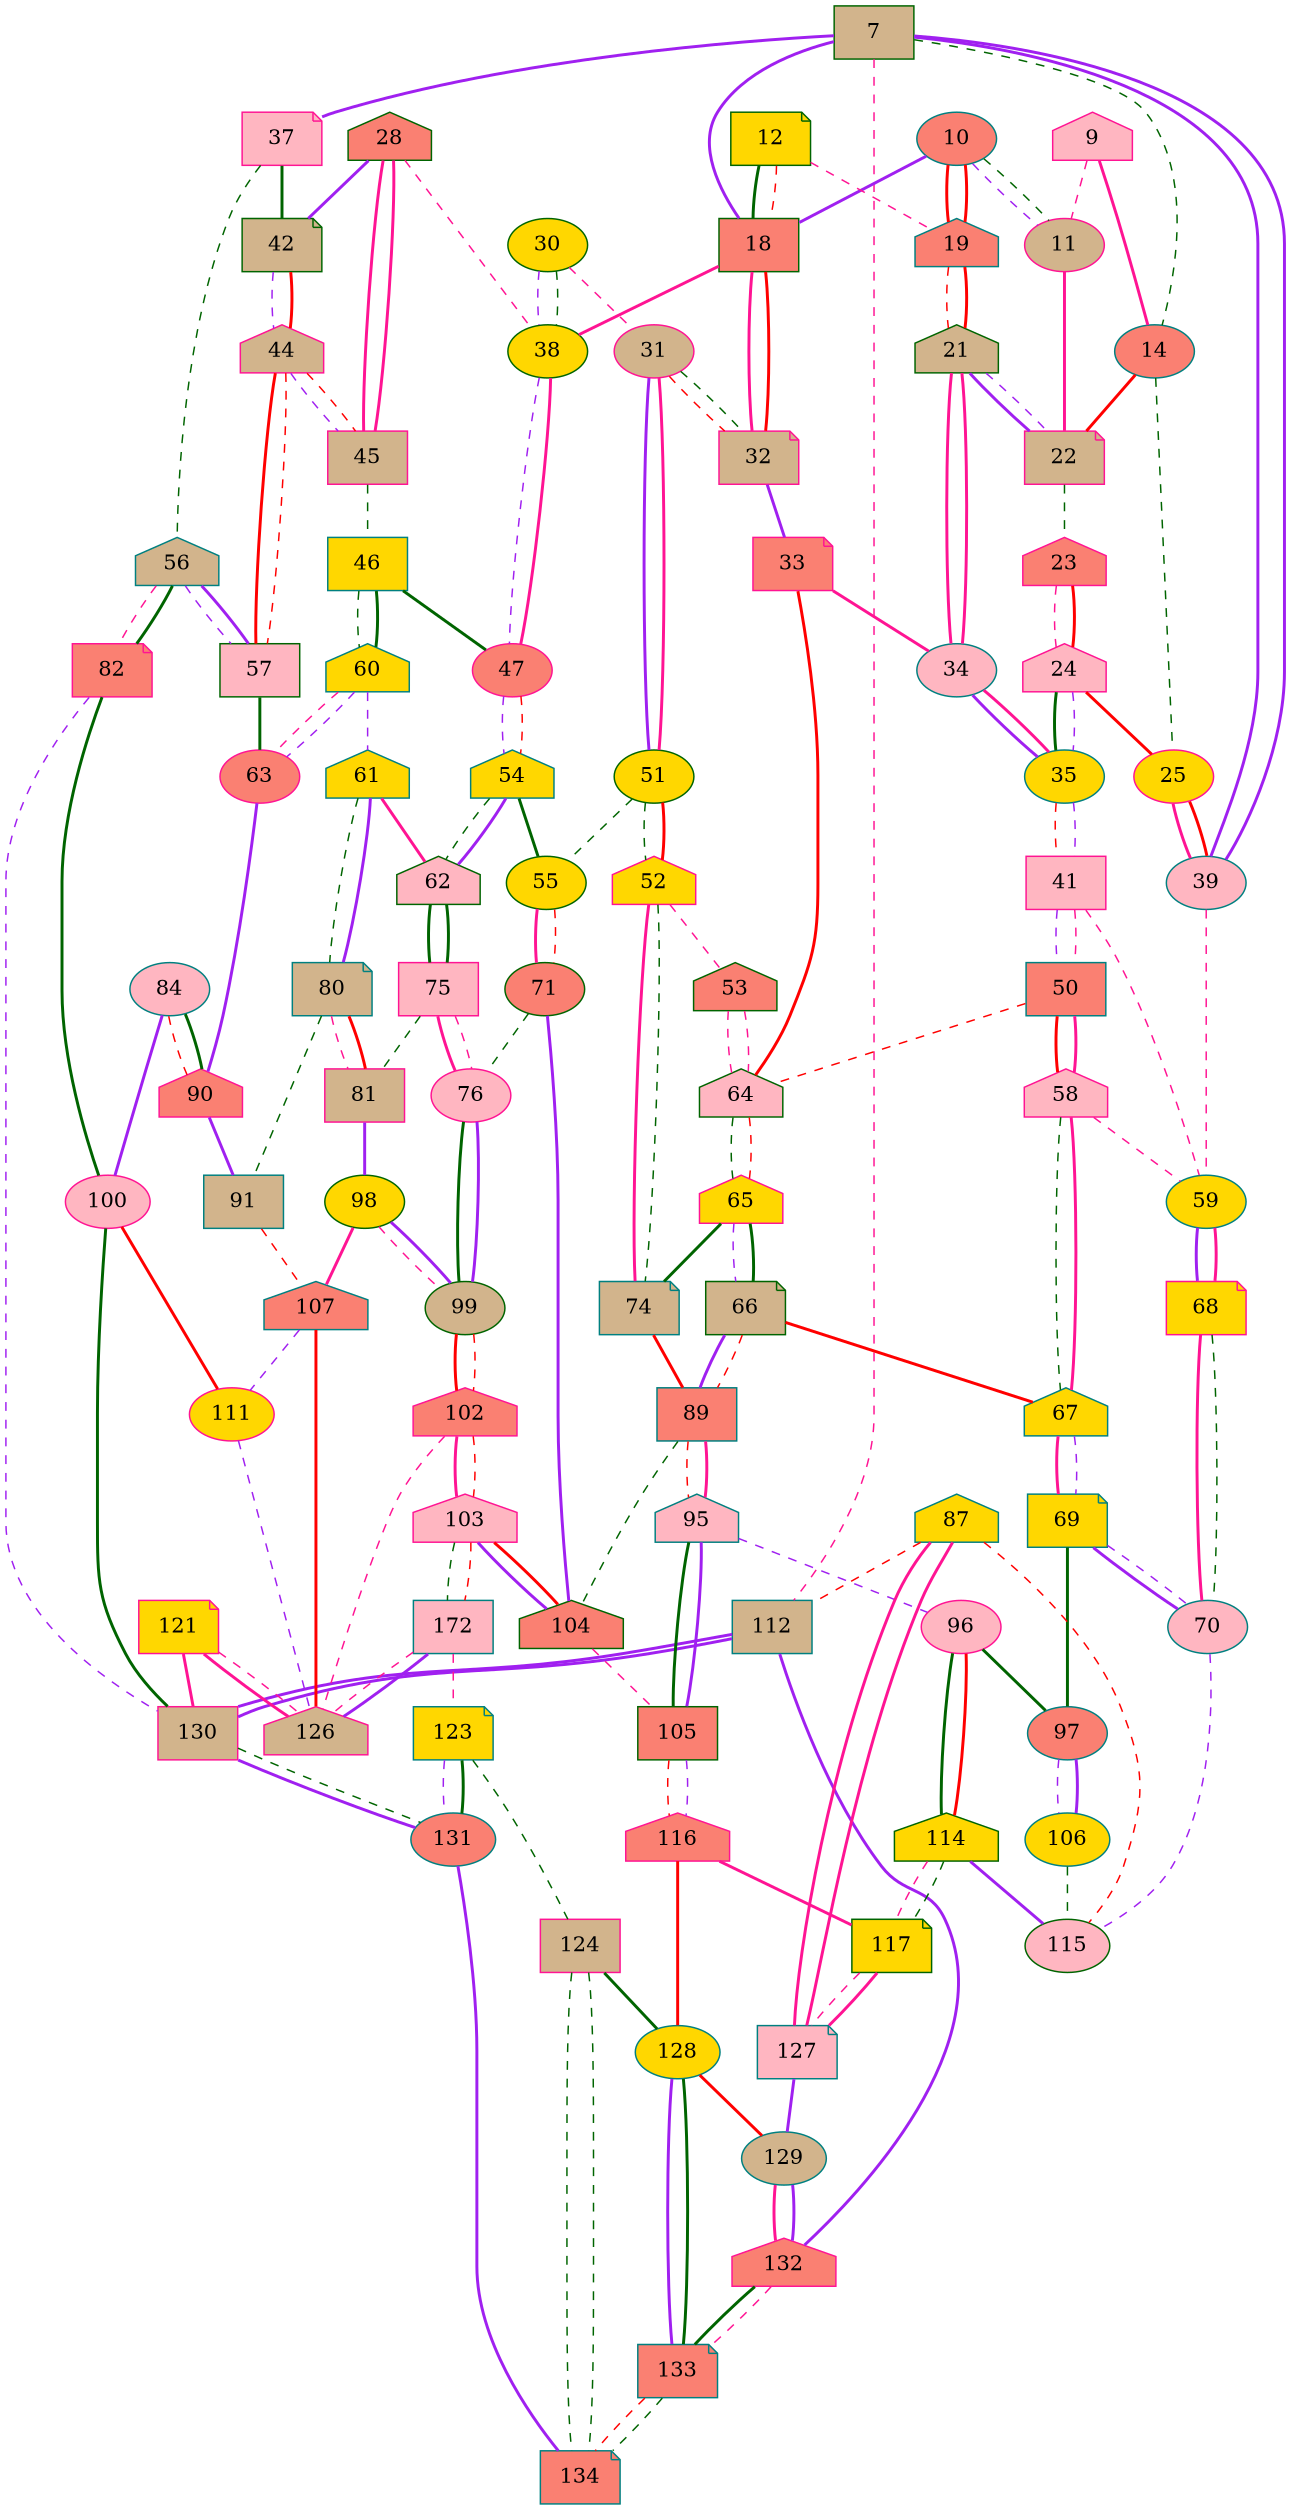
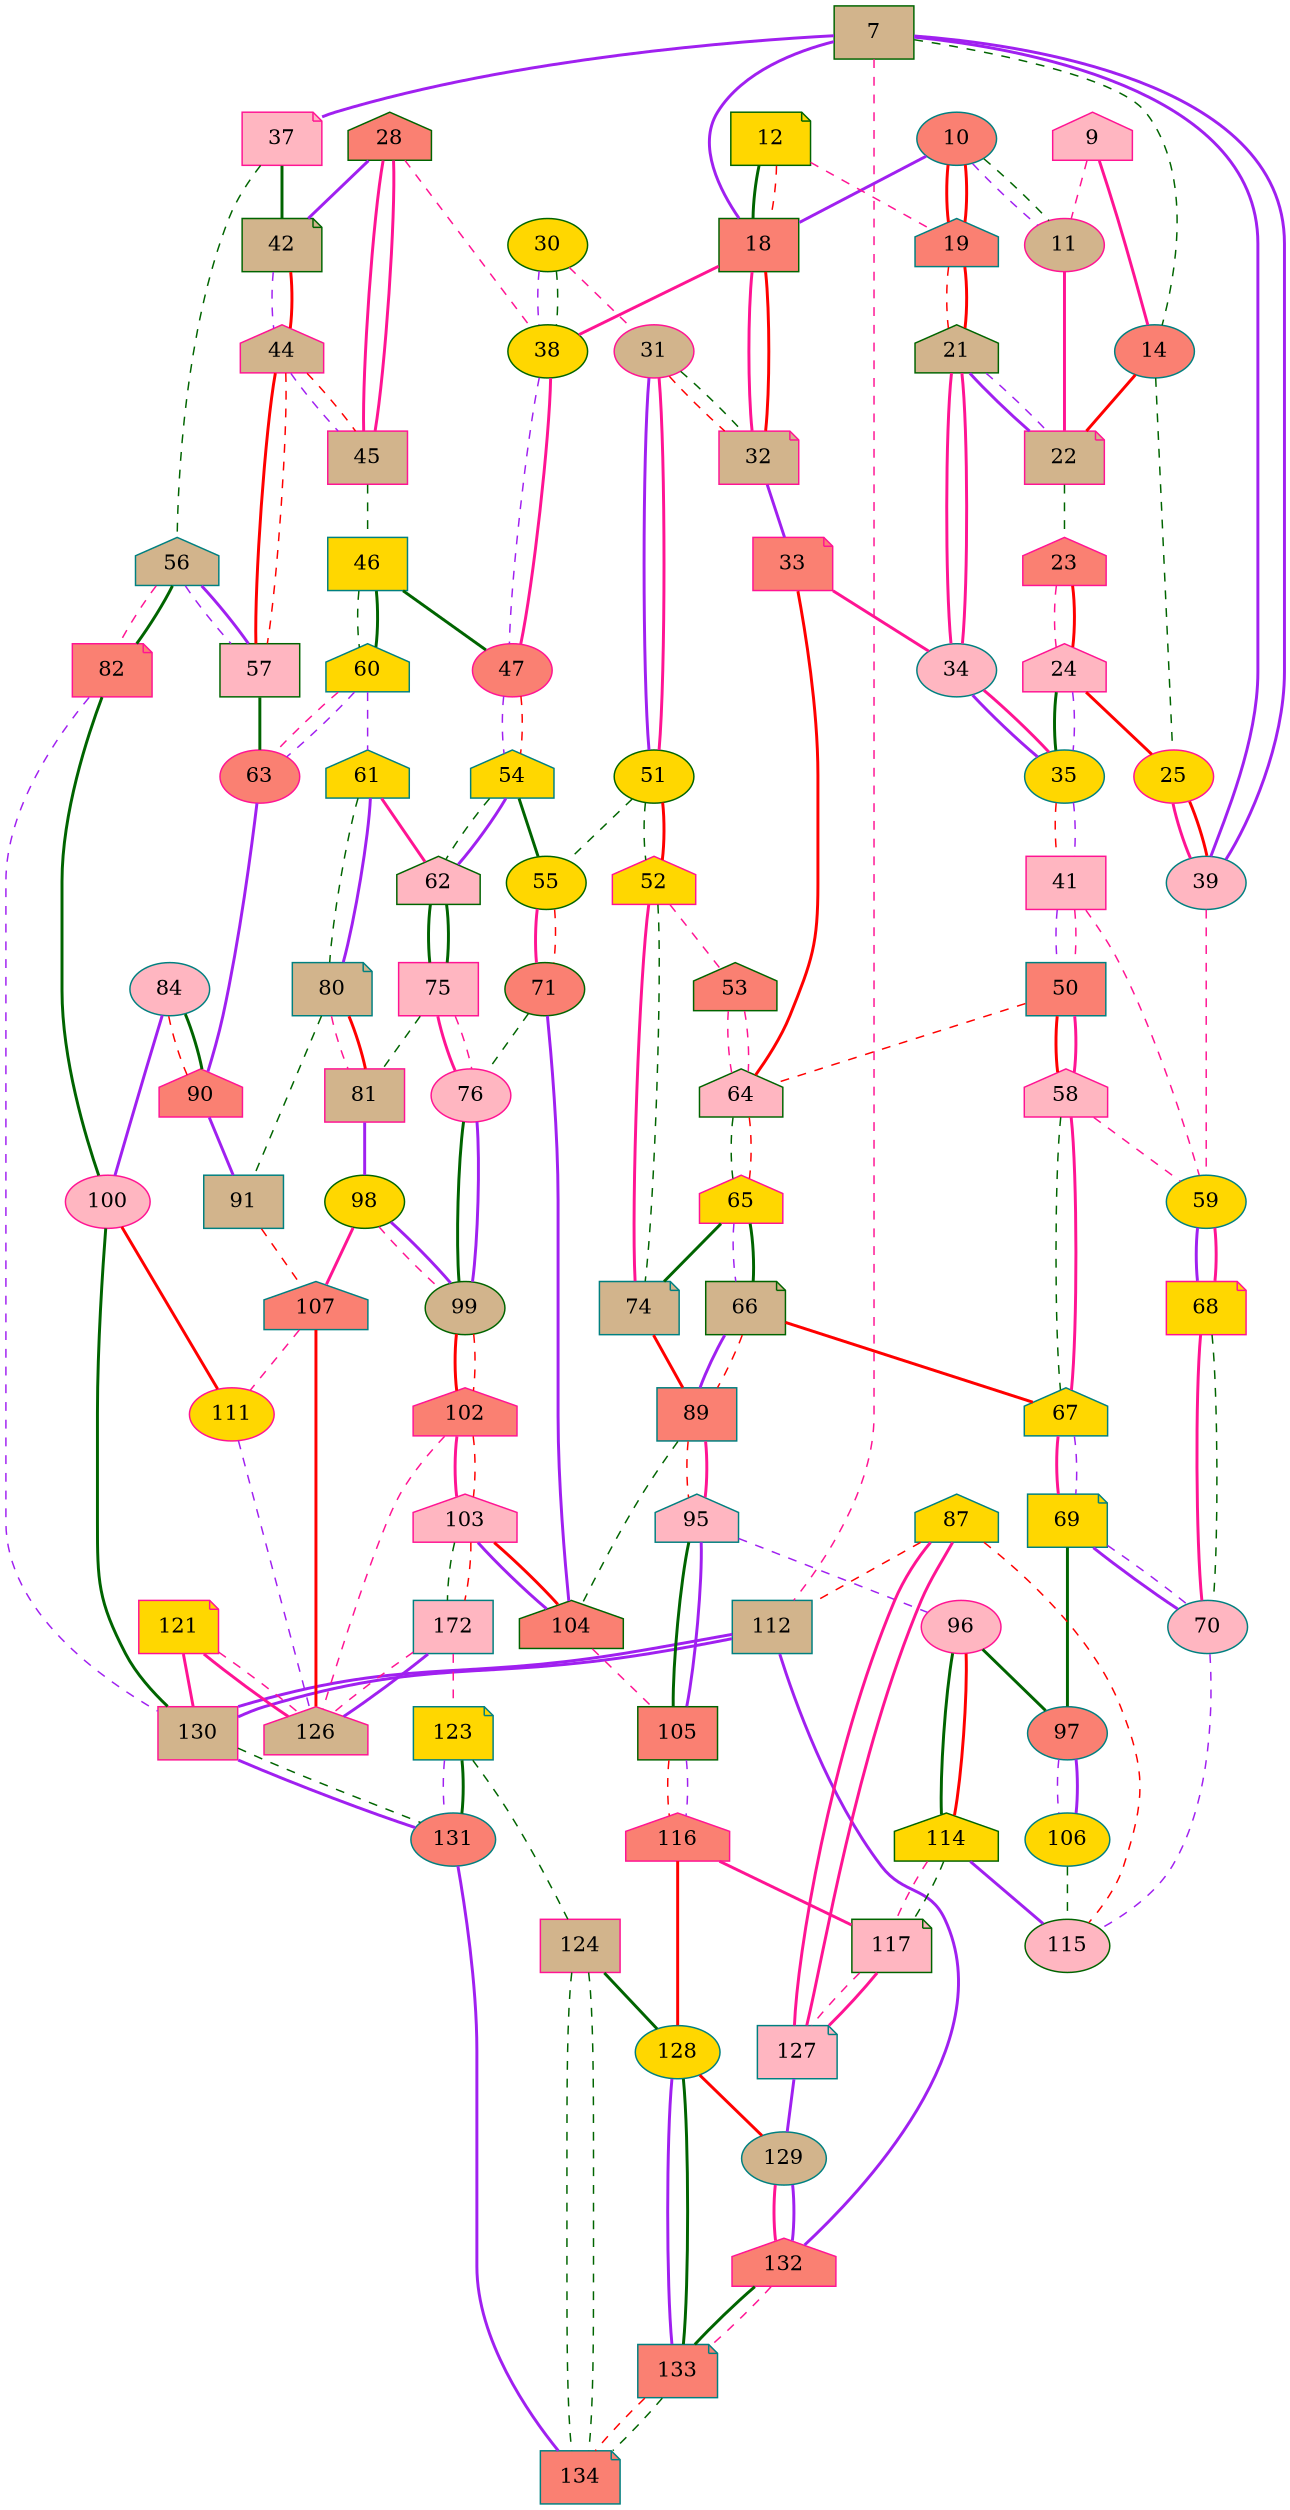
edge "107" -- "111": color purple -> deeppink
node "117": fillcolor gold -> lightpink
